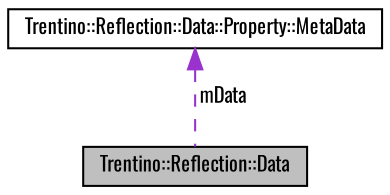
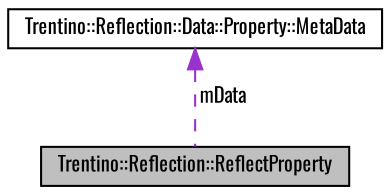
node "Trentino::Reflection::Data": label "Trentino::Reflection::Data" -> "Trentino::Reflection::ReflectProperty"
